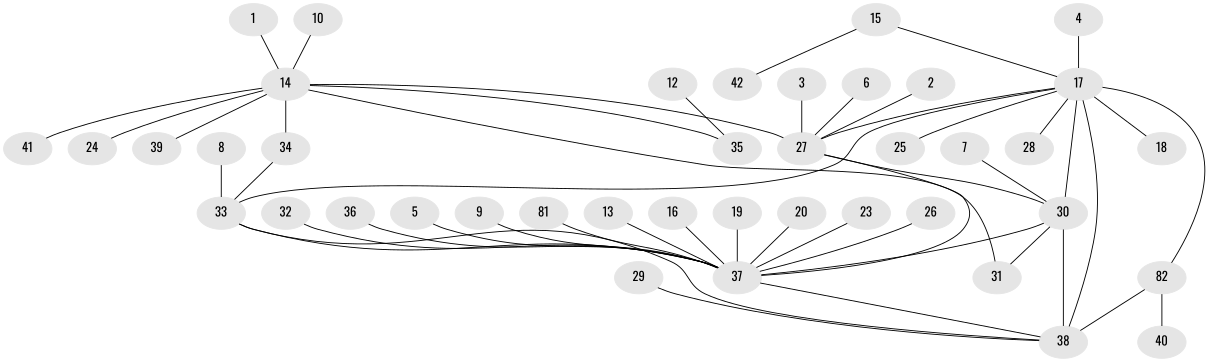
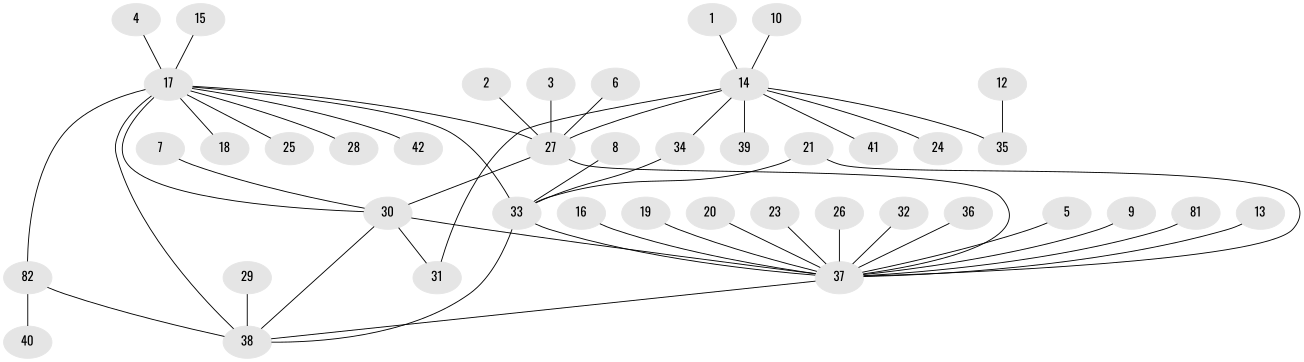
edge "15" -- "42": now "17" -- "42"
node "21": added
